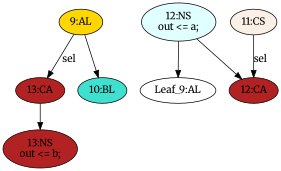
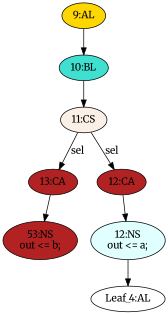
edge "9:AL" -> "13:CA": now "11:CS" -> "13:CA"
edge "12:NS out <= a;" -> "12:CA": reversed
edge "10:BL" -> "11:CS": added
node "Leaf_9:AL": label "Leaf_9:AL" -> "Leaf_4:AL"
node "13:NS out <= b;": label "13:NS out <= b;" -> "53:NS out <= b;"
